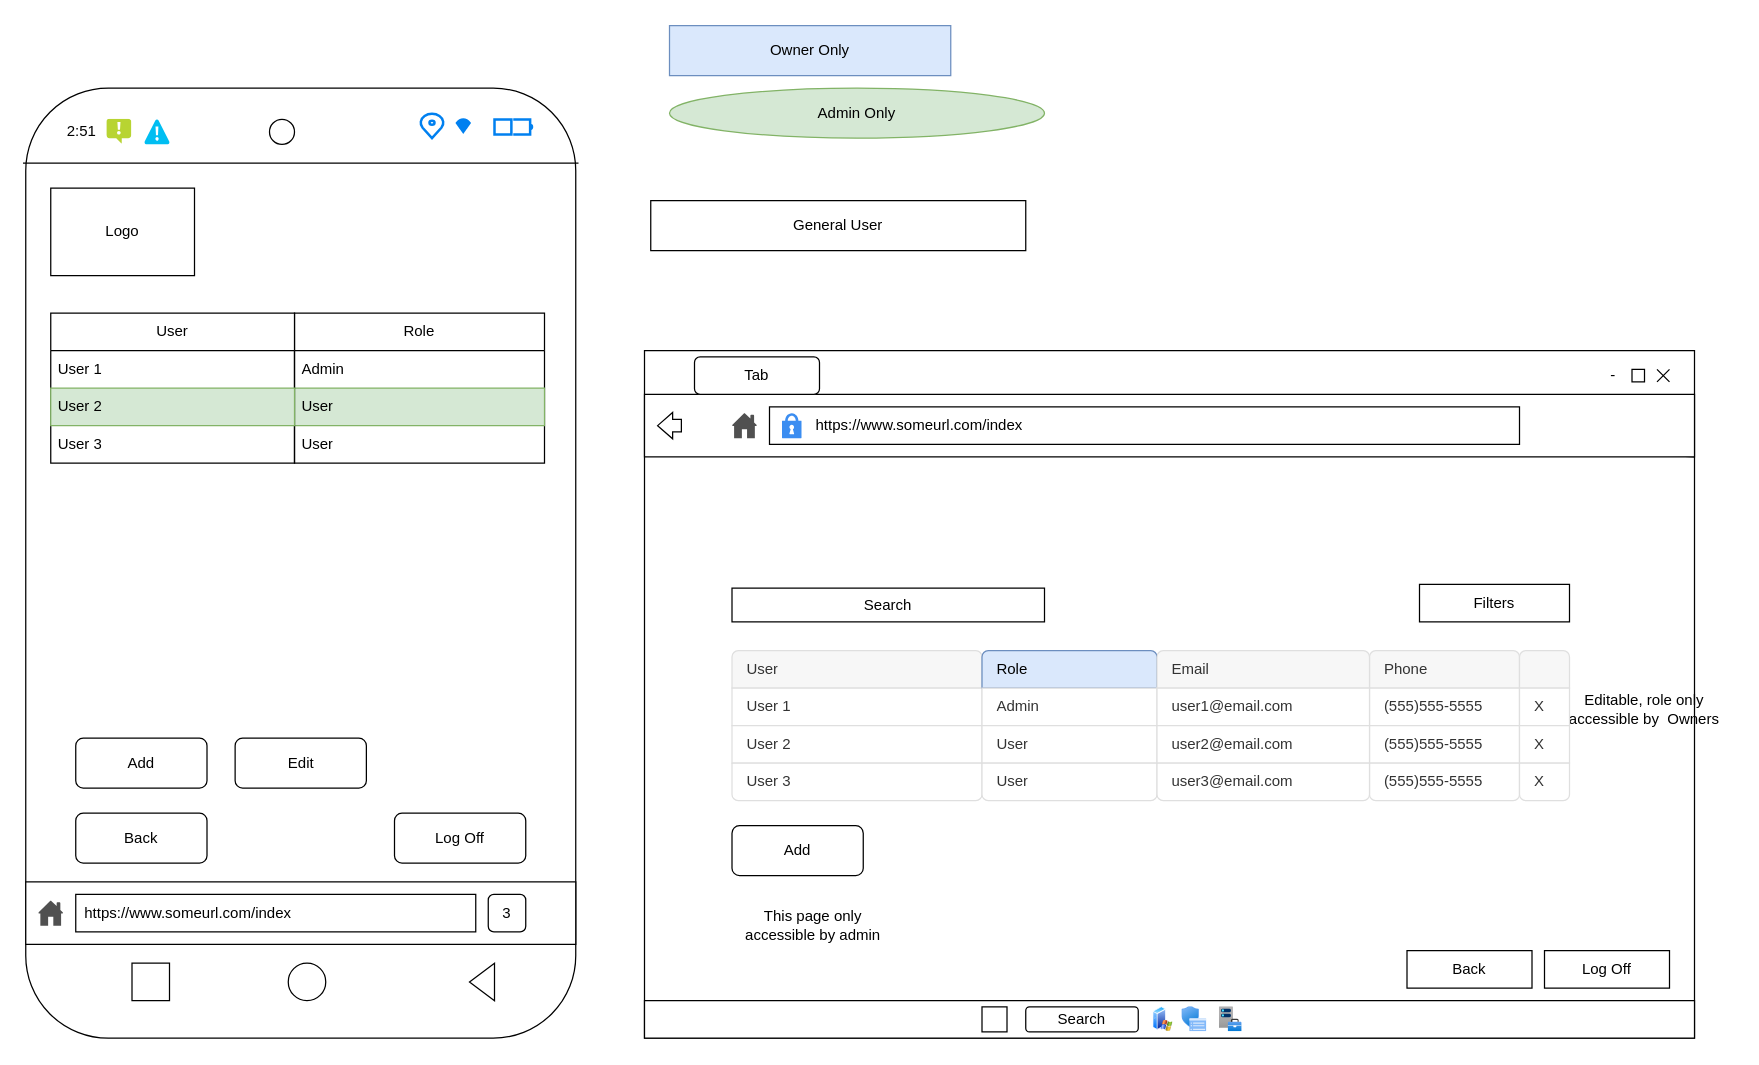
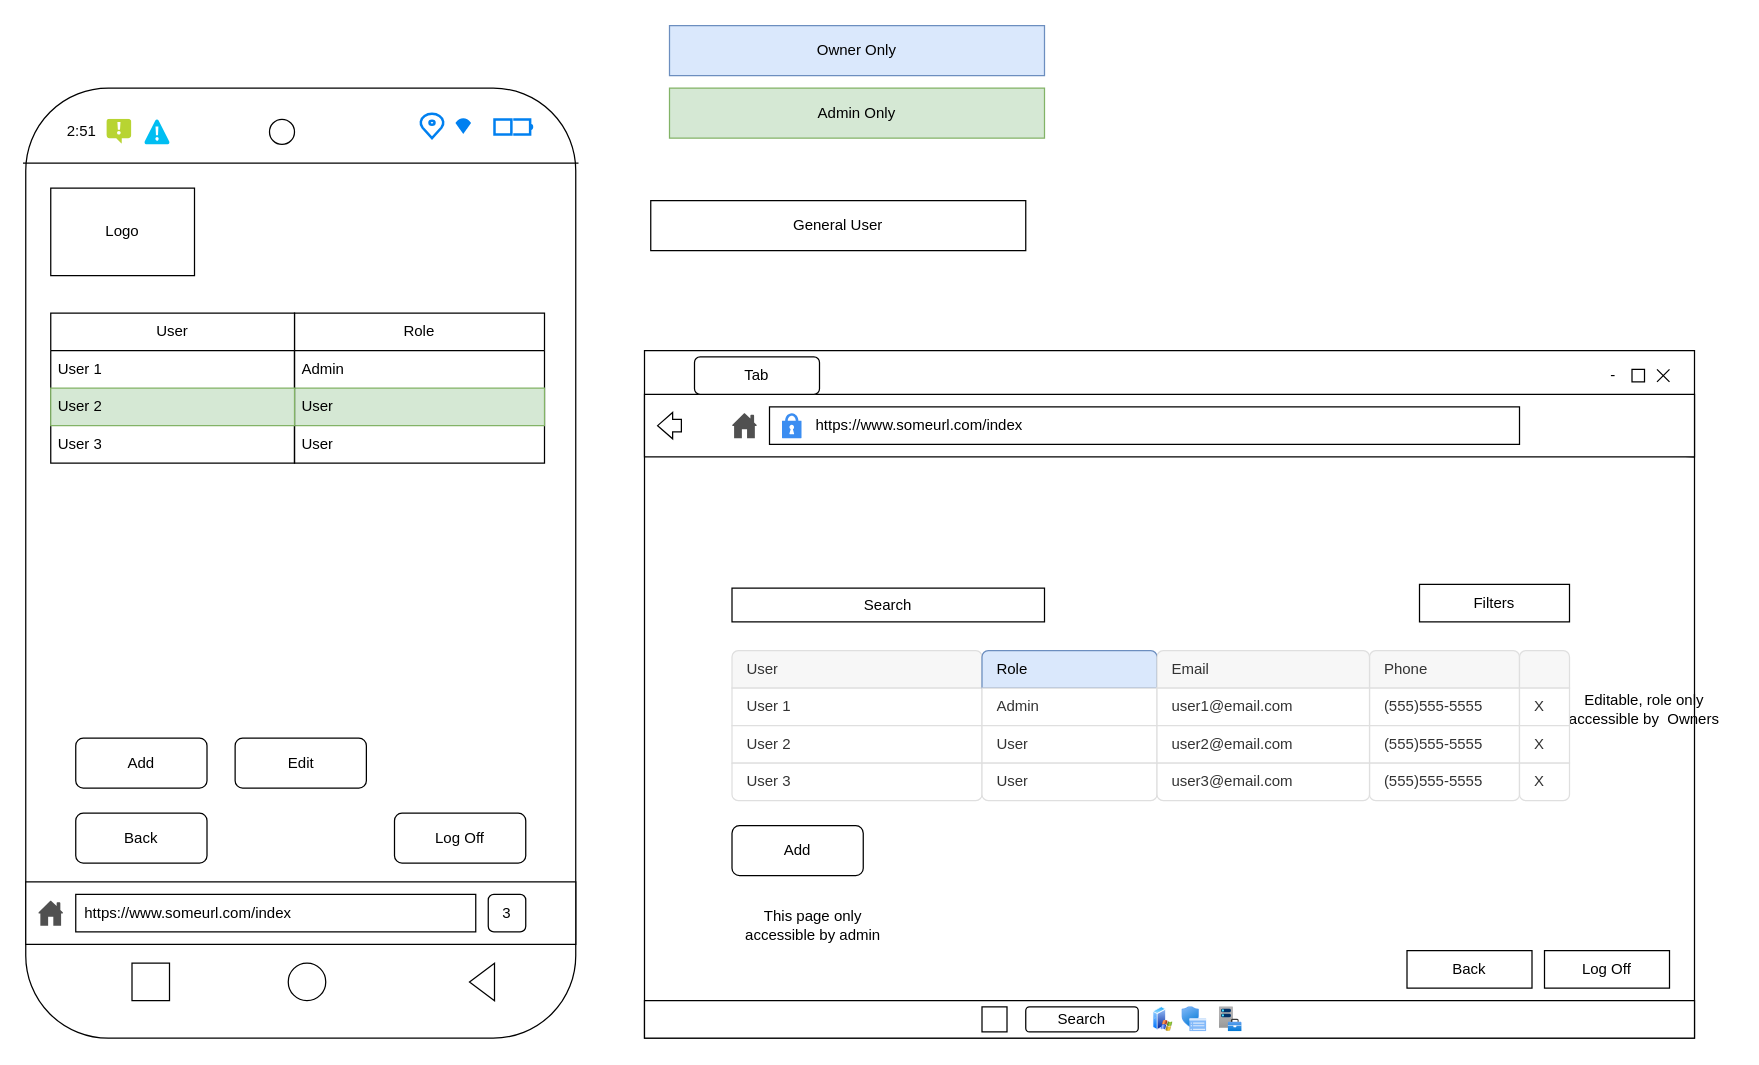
node "Owner Only": size 281x50 -> 375x50
node "Admin Only": shape ellipse -> rectangle
